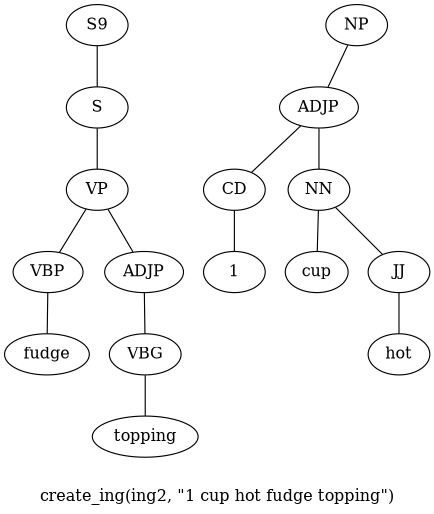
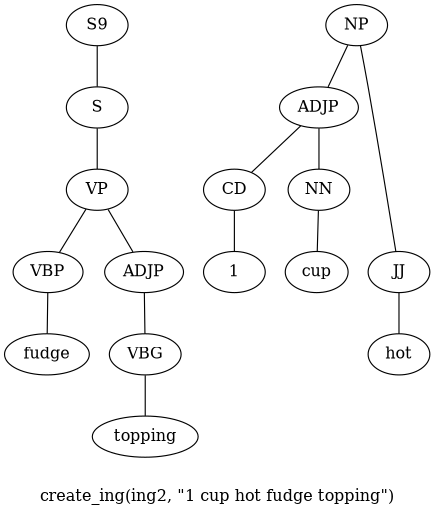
edge "NN" -- "JJ": now "NP" -- "JJ"
